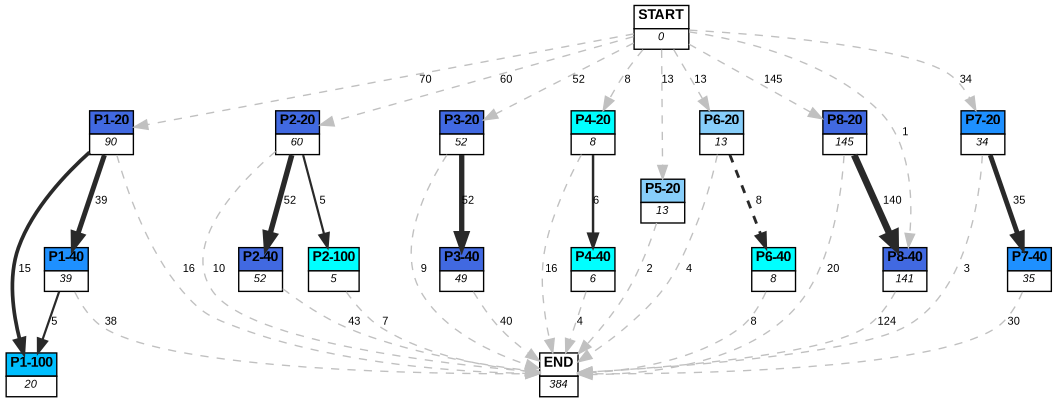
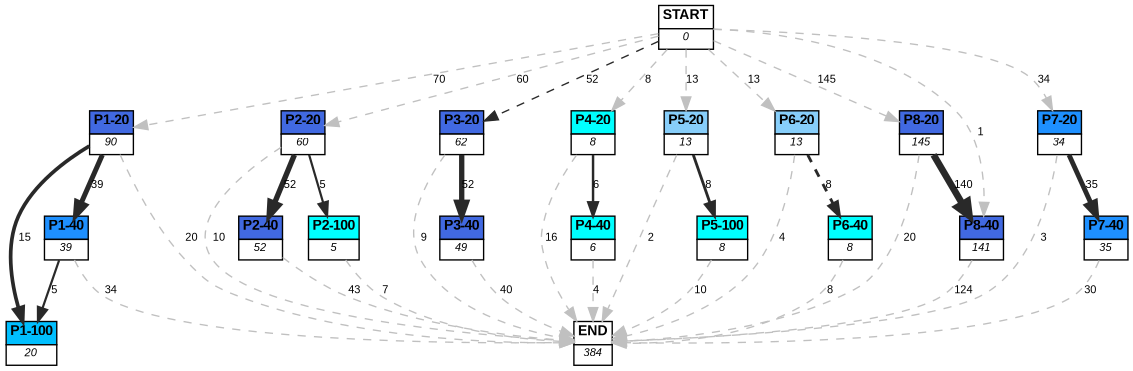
edge "START" -> "P3-20": color grey -> grey16
node "P3-20": text "52" -> "62"
node "P5-100": added
edge "P1-20" -> "END": label "16" -> "20"
edge "P1-40" -> "END": label "38" -> "34"
